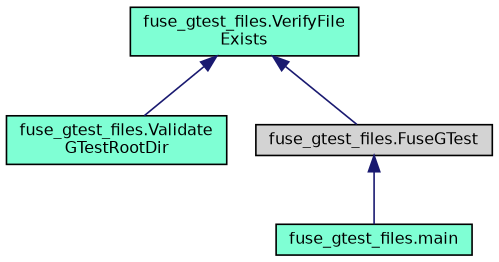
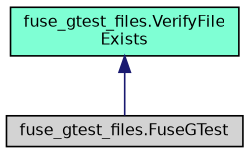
node "fuse_gtest_files.Validate GTestRootDir": removed
node "fuse_gtest_files.main": removed
